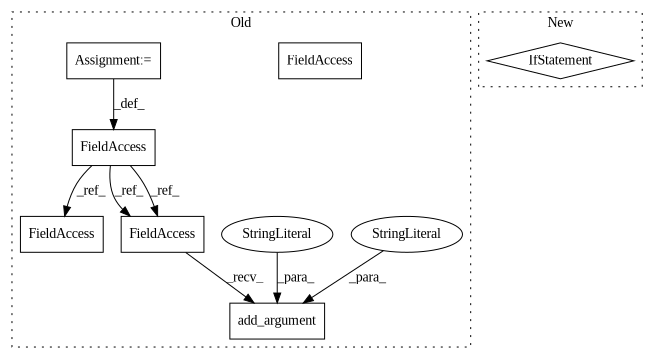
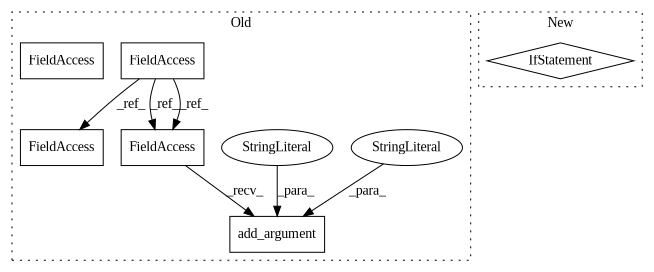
node "Assignment:=": removed
